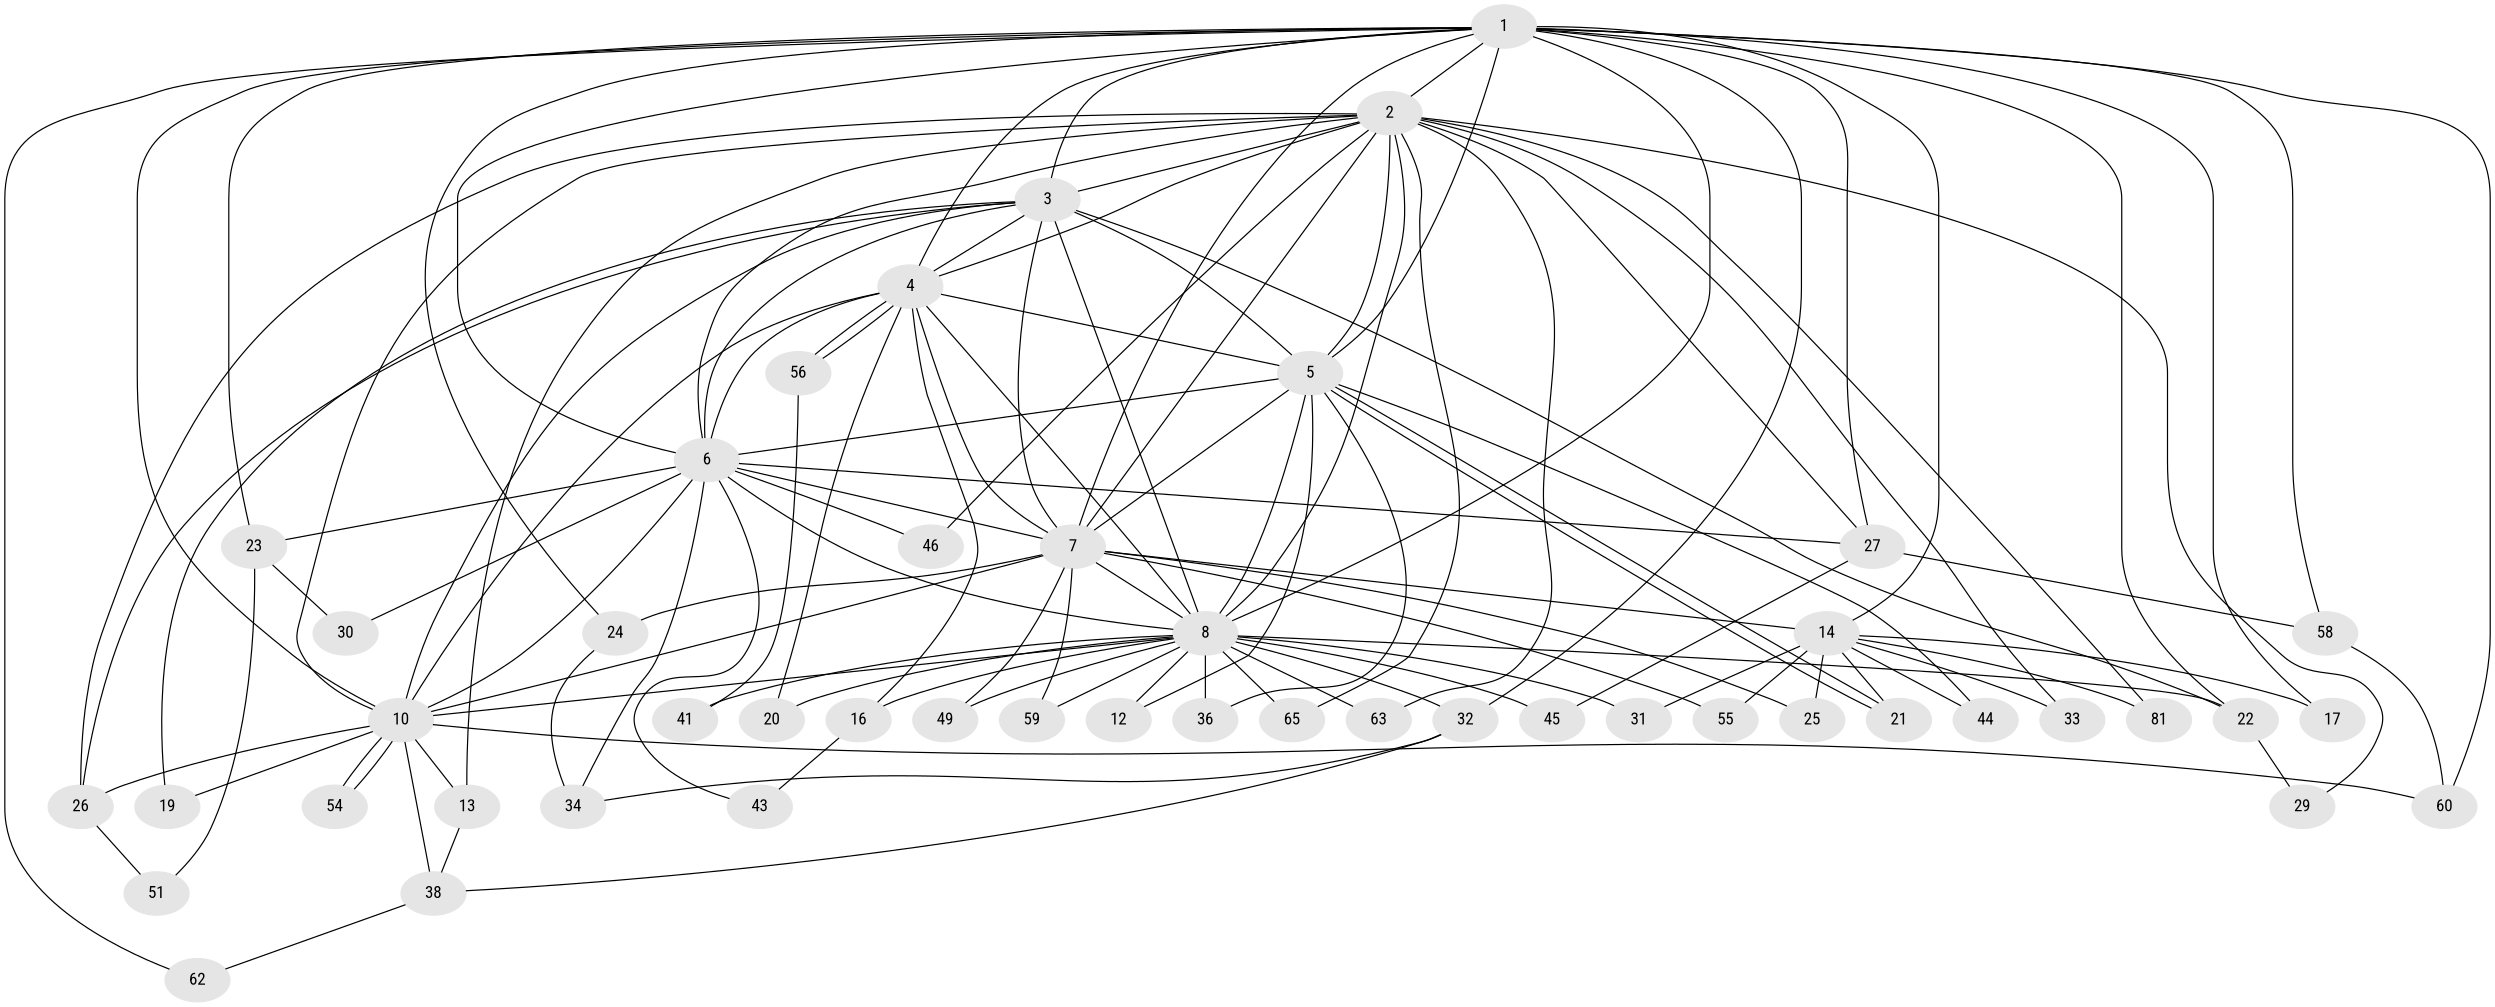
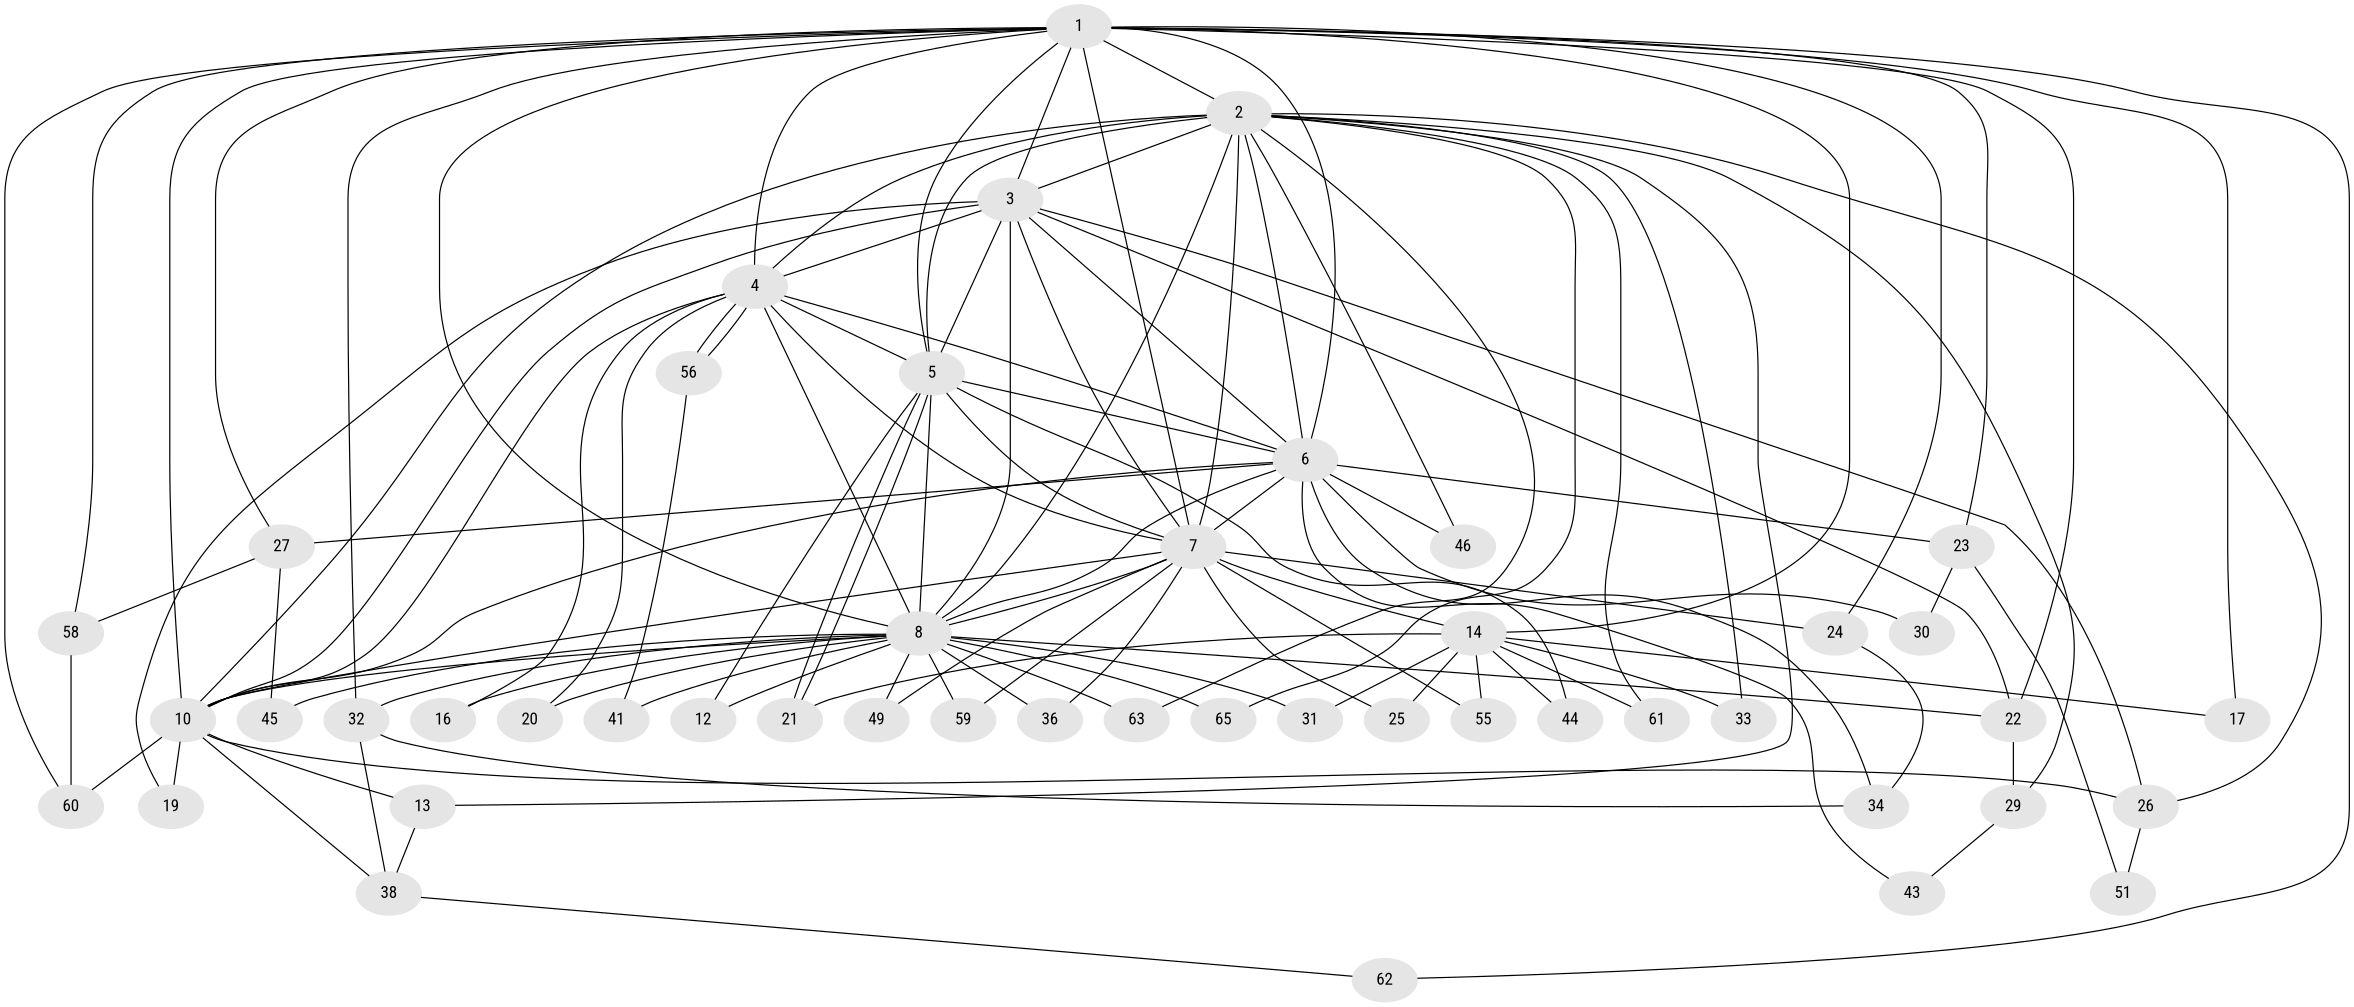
edge "2" -- "27": removed
edge "5" -- "36": now "7" -- "36"
node "81": label "81" -> "61"
edge "16" -- "43": now "29" -- "43"
node "54": removed
